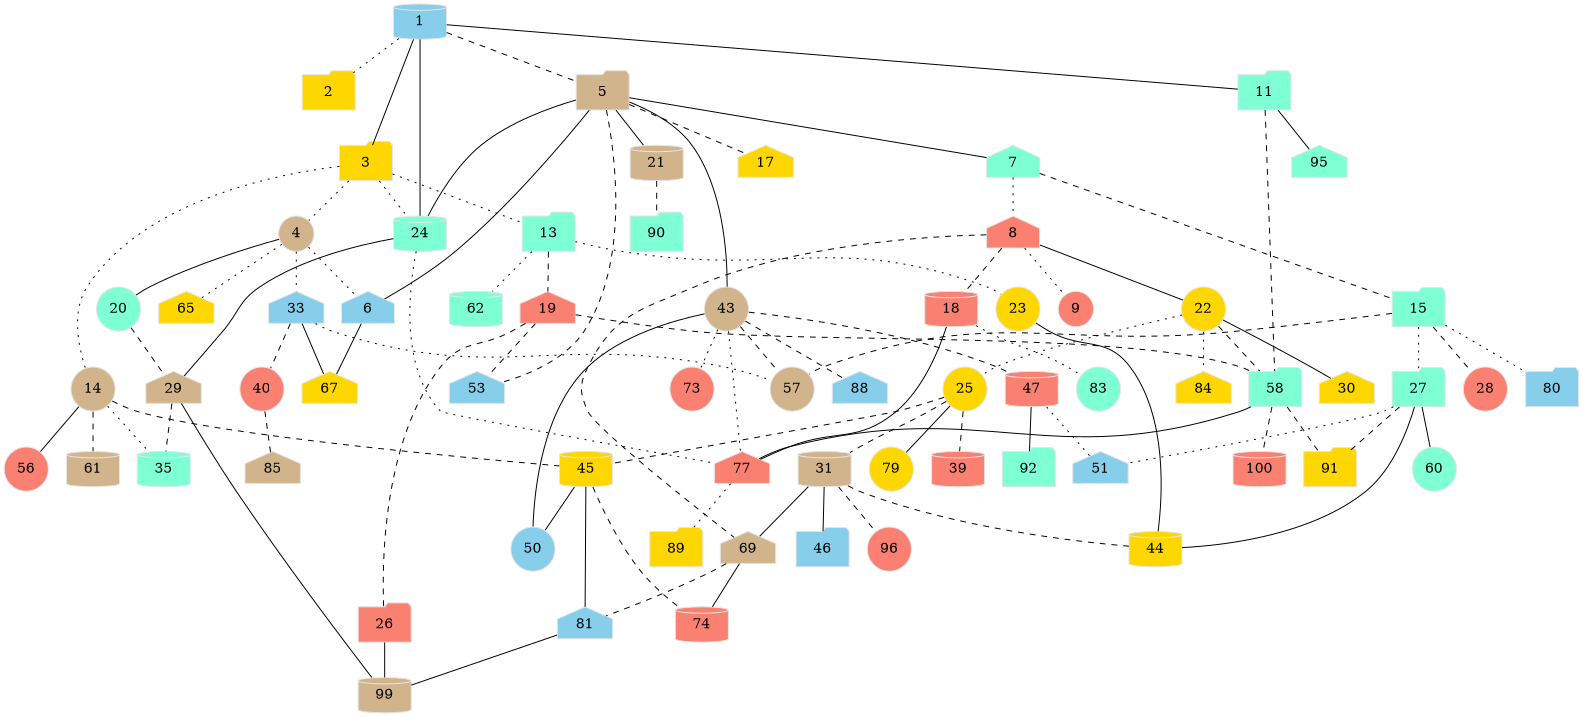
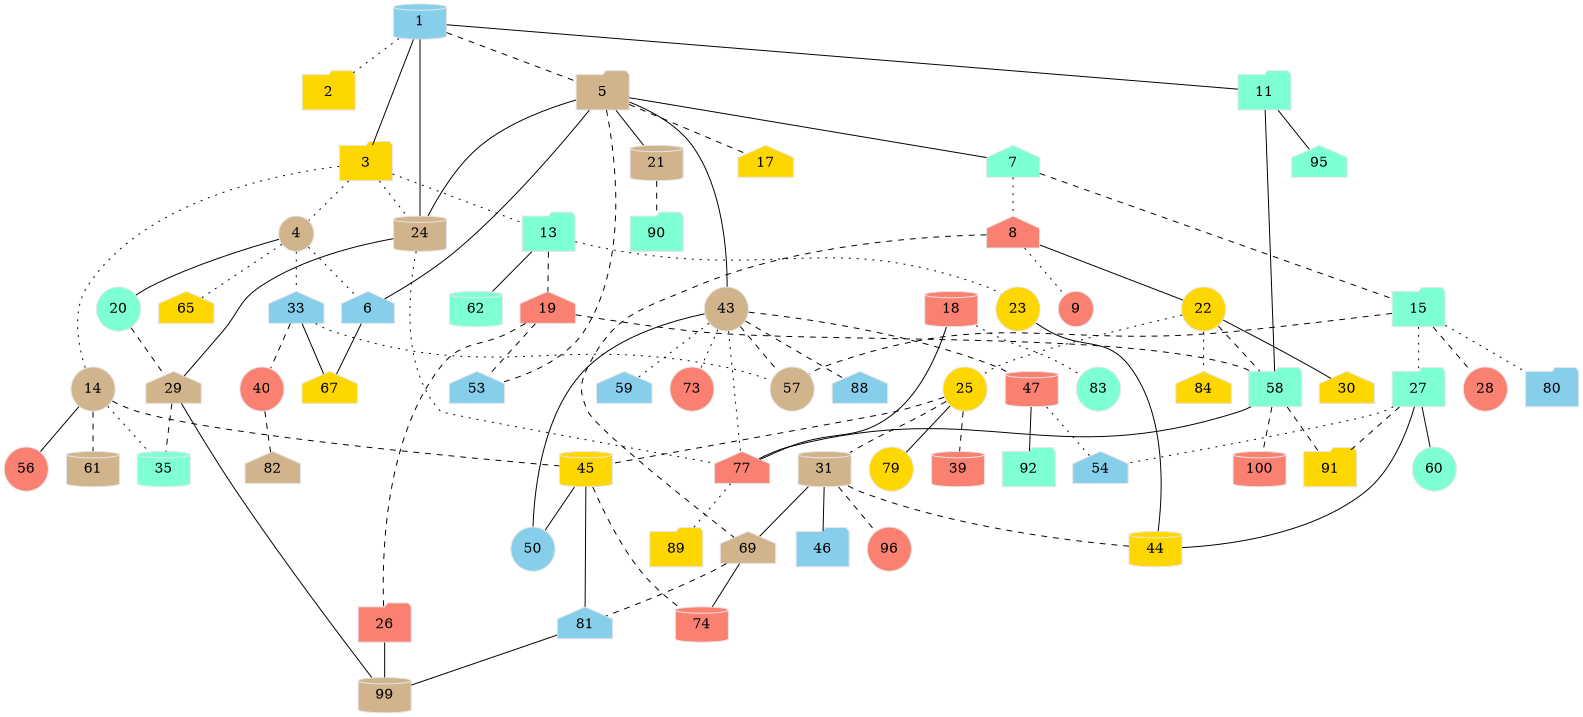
node "24": fillcolor aquamarine -> tan
edge "11" -- "58": style dashed -> solid
edge "8" -- "18": removed
edge "13" -- "62": style dotted -> solid
node "59": added
node "85": label "85" -> "82"
node "51": label "51" -> "54"
